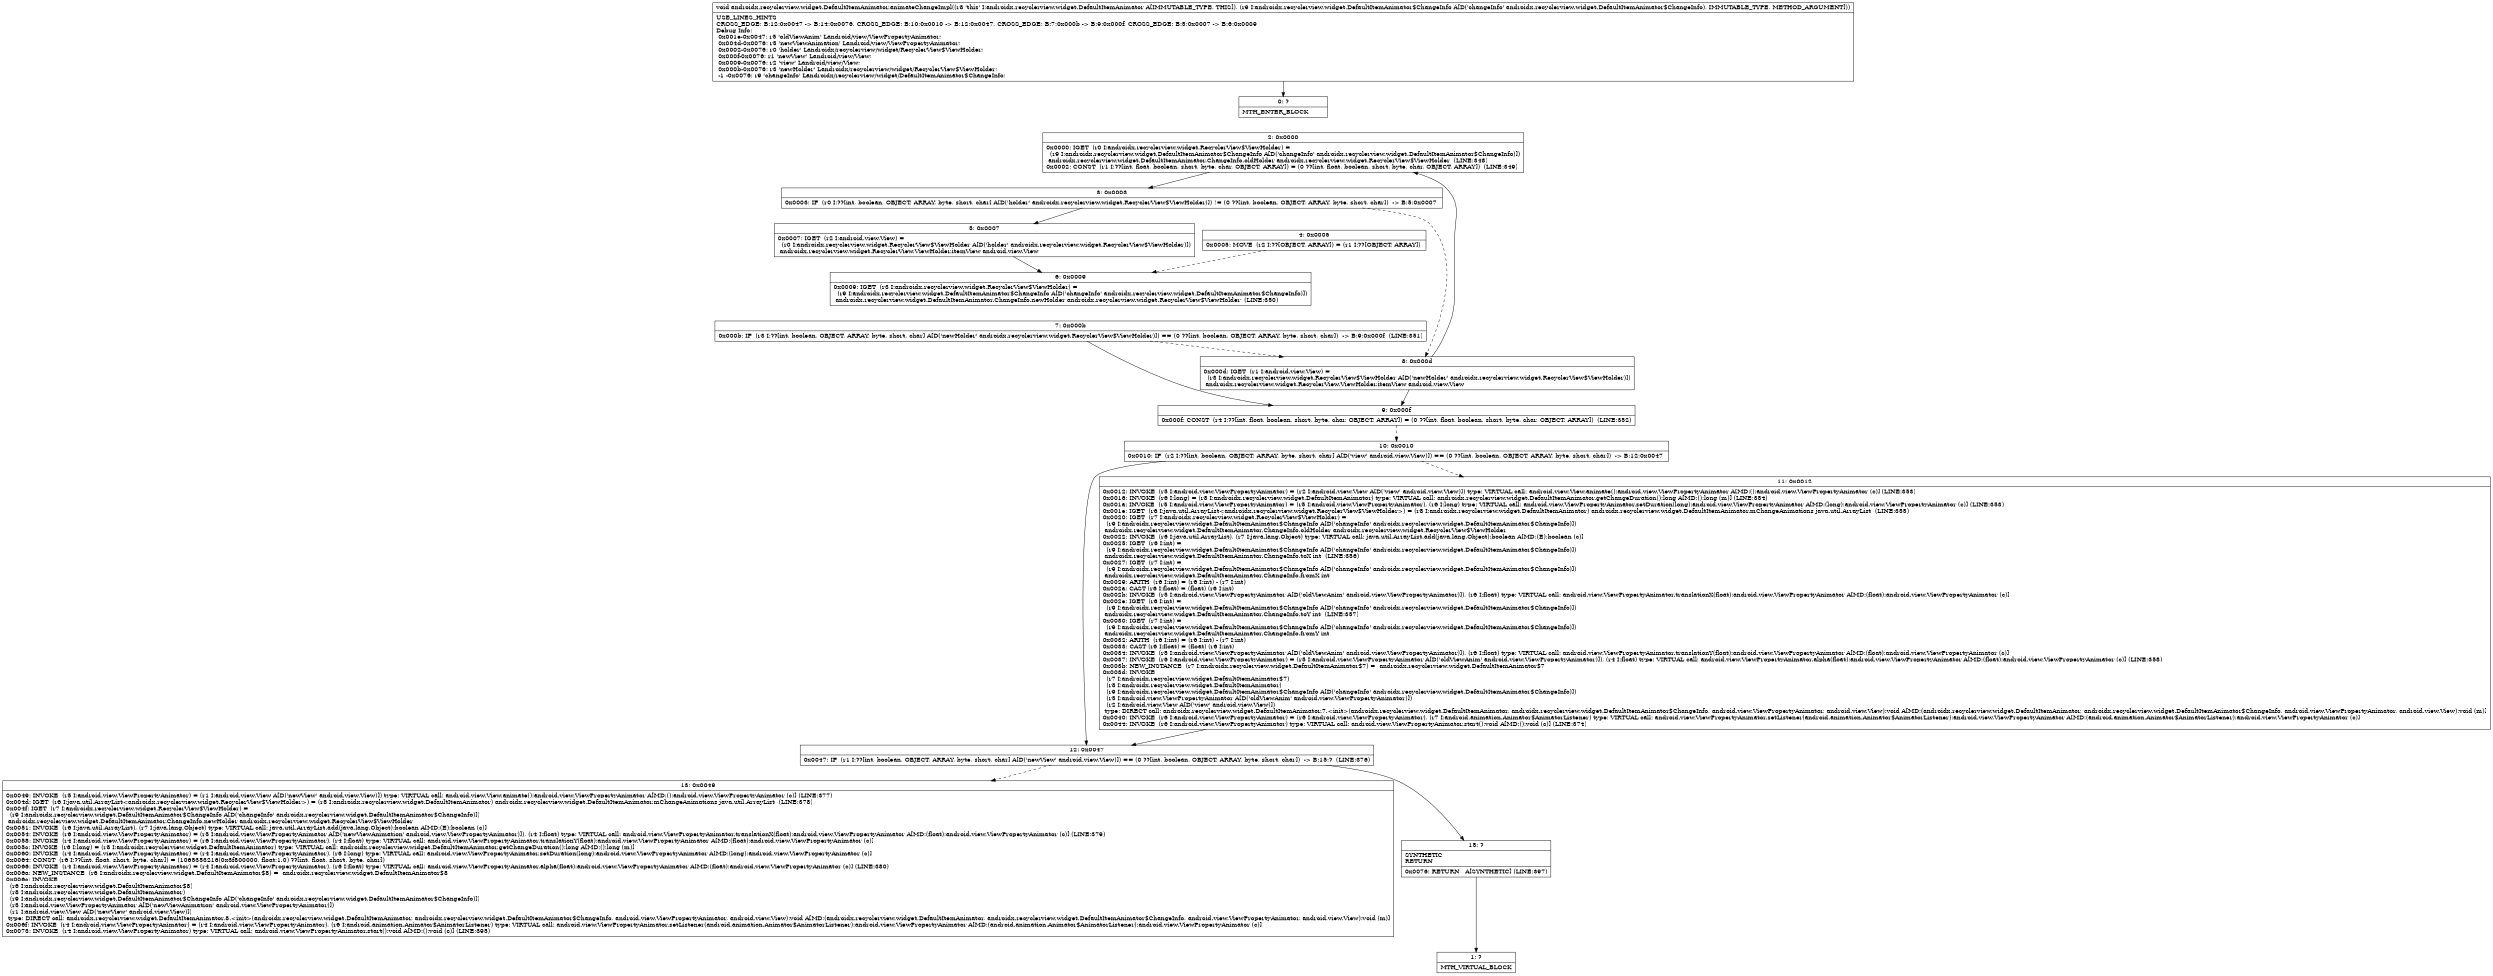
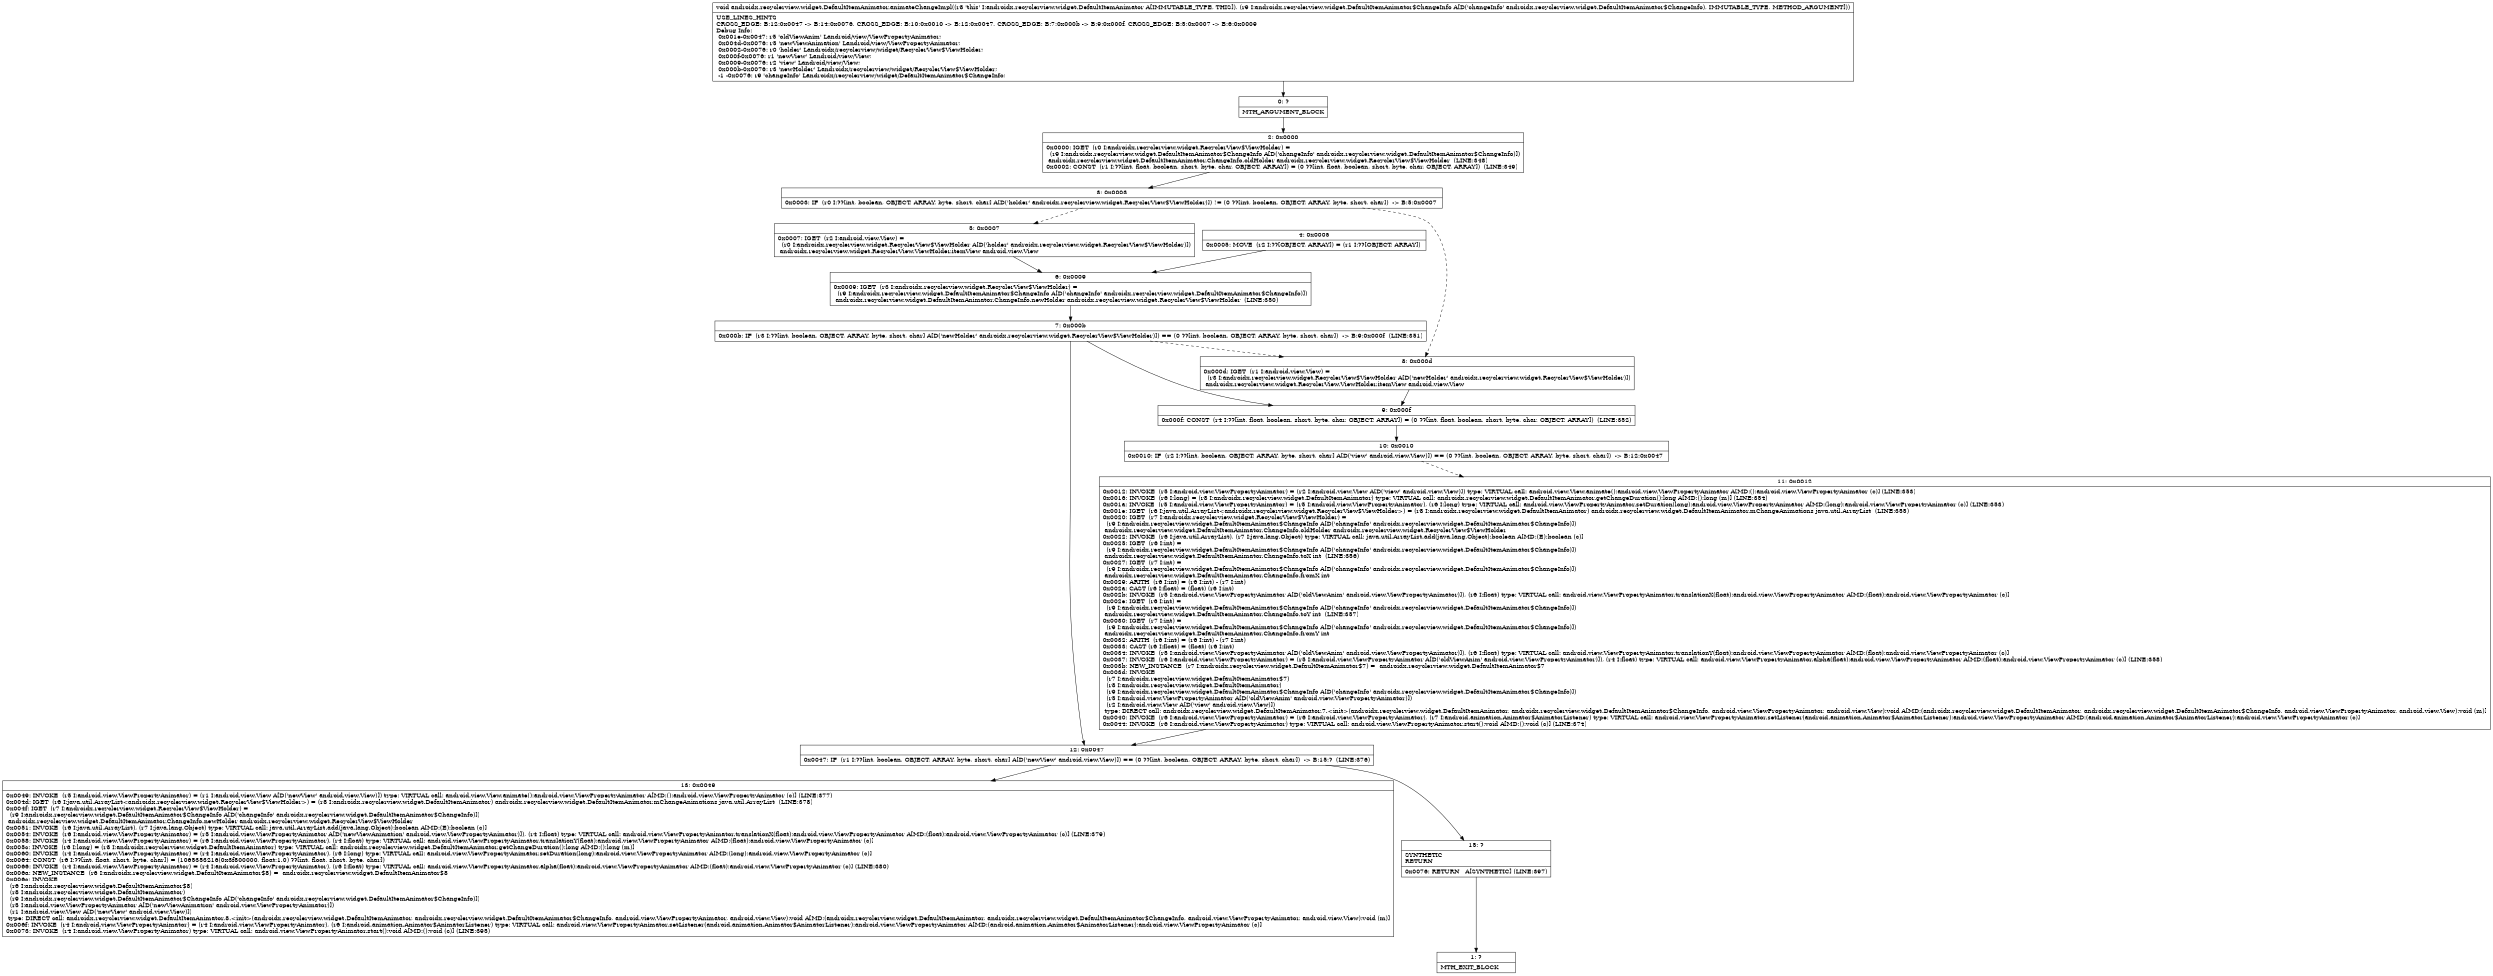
node "0: ?": text "MTH_ENTER_BLOCK" -> "MTH_ARGUMENT_BLOCK"
edge "3: 0x0003" -> "5: 0x0007": style solid -> dashed
edge "8: 0x000d" -> "2: 0x0000": now "0: ?" -> "2: 0x0000"
edge "4: 0x0005" -> "6: 0x0009": style dashed -> solid
edge "6: 0x0009" -> "7: 0x000b": added
edge "9: 0x000f" -> "10: 0x0010": style dashed -> solid
edge "10: 0x0010" -> "12: 0x0047": now "7: 0x000b" -> "12: 0x0047"
edge "12: 0x0047" -> "13: 0x0049": style dashed -> solid
node "1: ?": text "MTH_VIRTUAL_BLOCK" -> "MTH_EXIT_BLOCK"
